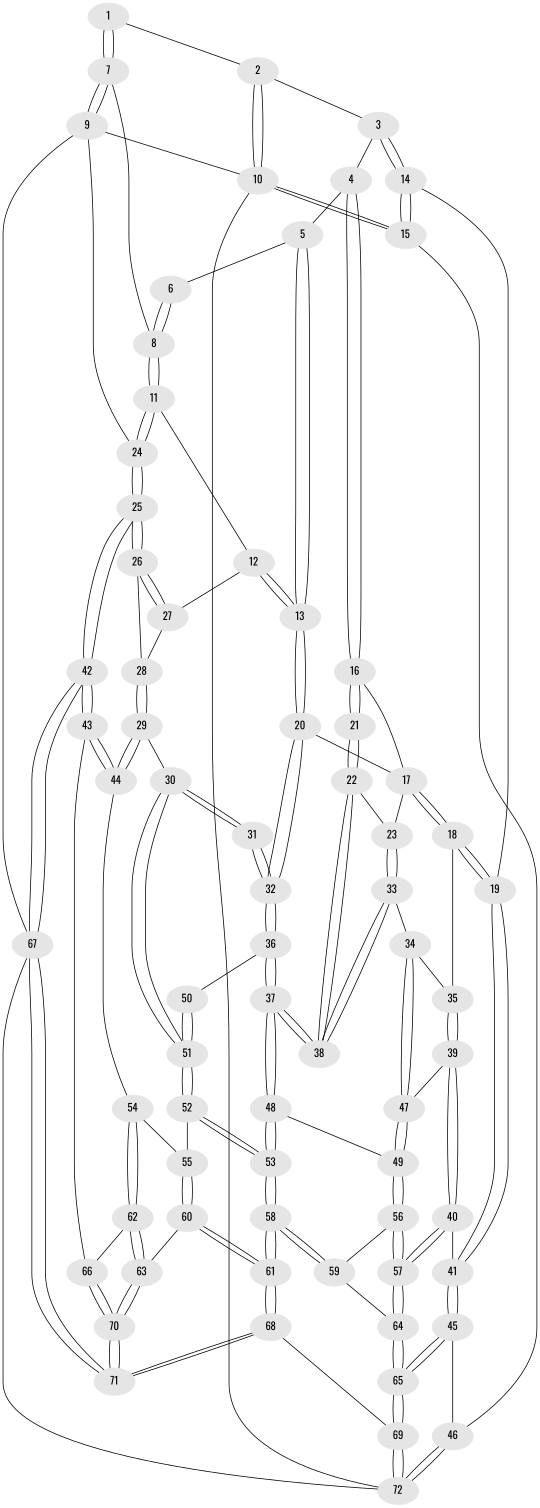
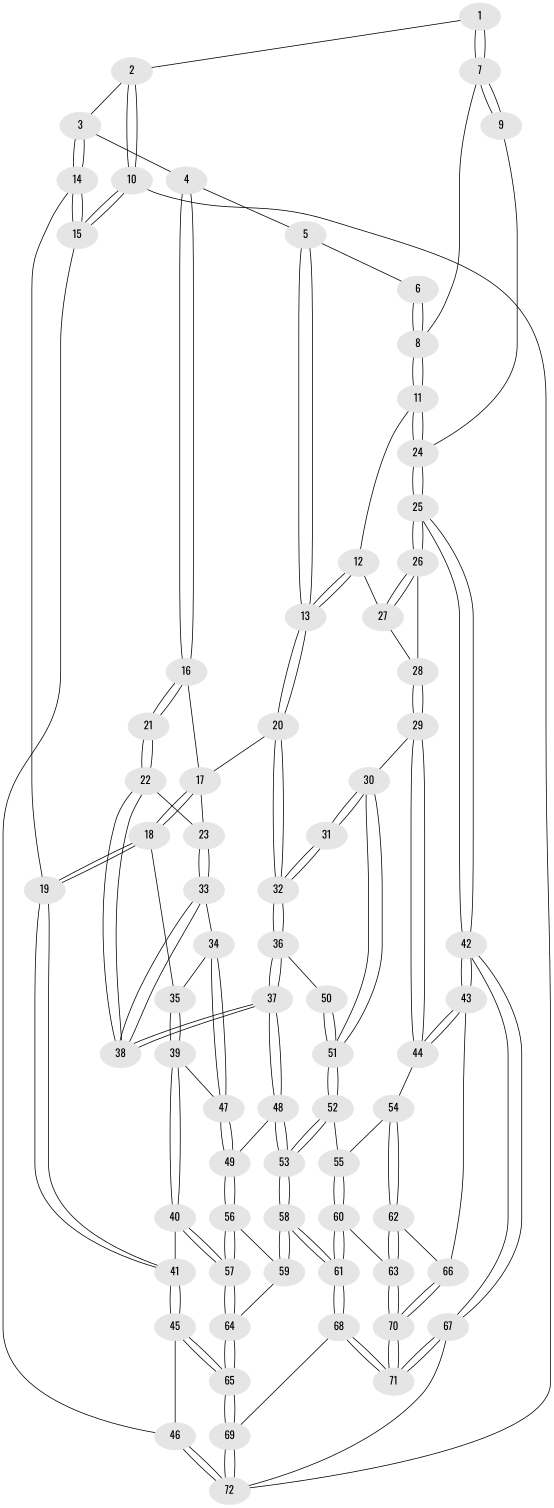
edge "9" -- "10": removed
edge "9" -- "67": removed
